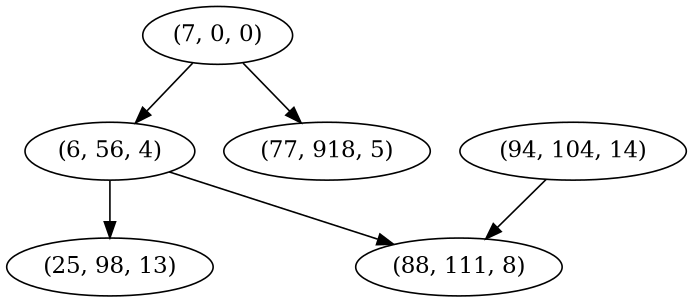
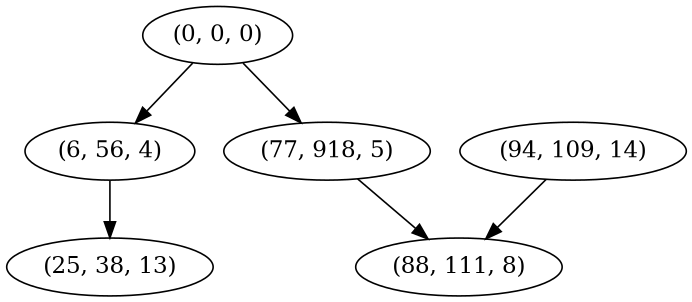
node "(7, 0, 0)": label "(7, 0, 0)" -> "(0, 0, 0)"
node "(94, 104, 14)": label "(94, 104, 14)" -> "(94, 109, 14)"
edge "(6, 56, 4)" -> "(88, 111, 8)": now "(77, 918, 5)" -> "(88, 111, 8)"
node "(25, 98, 13)": label "(25, 98, 13)" -> "(25, 38, 13)"
